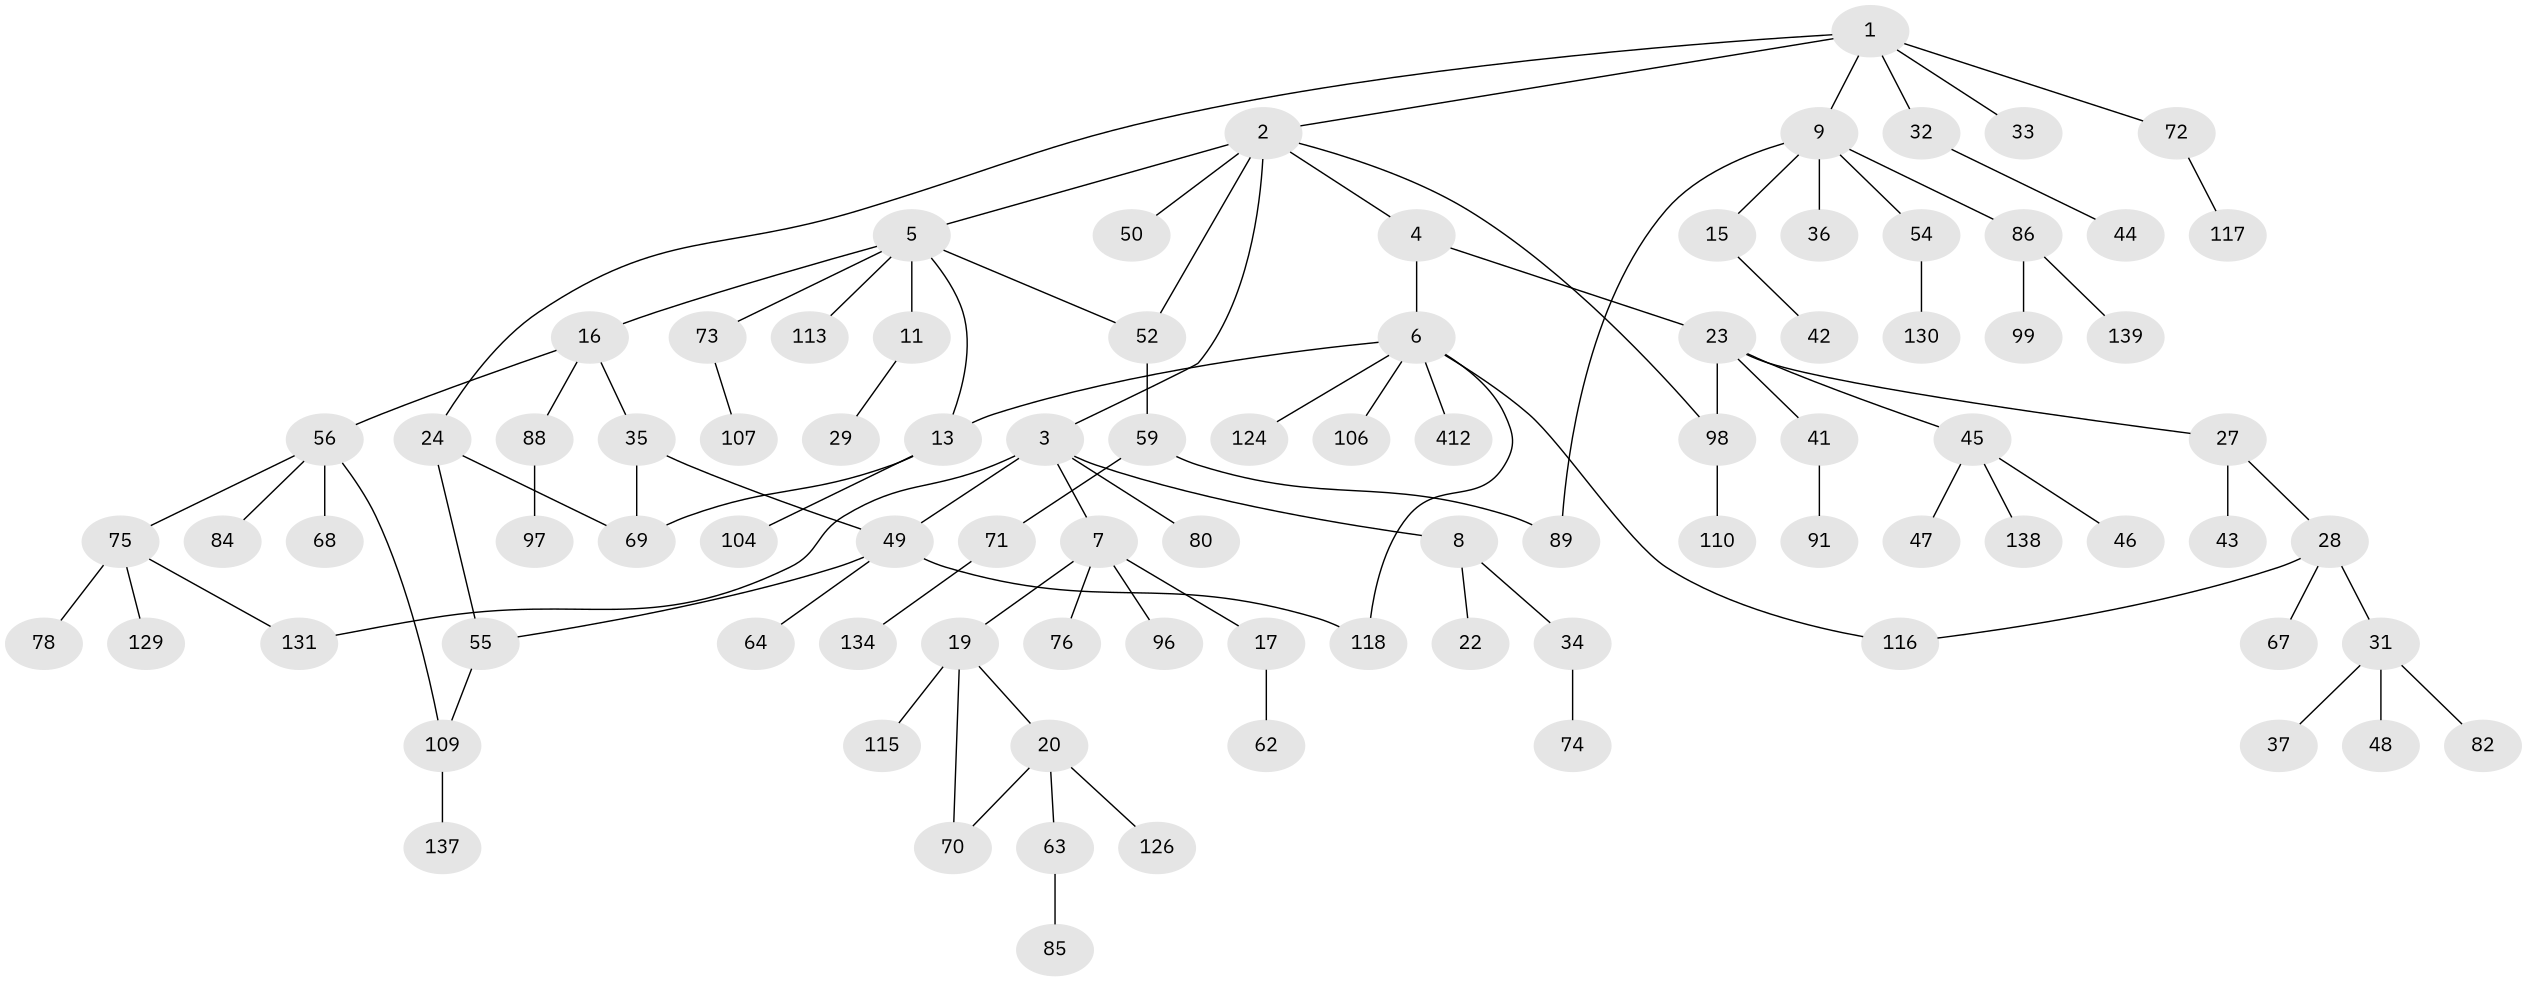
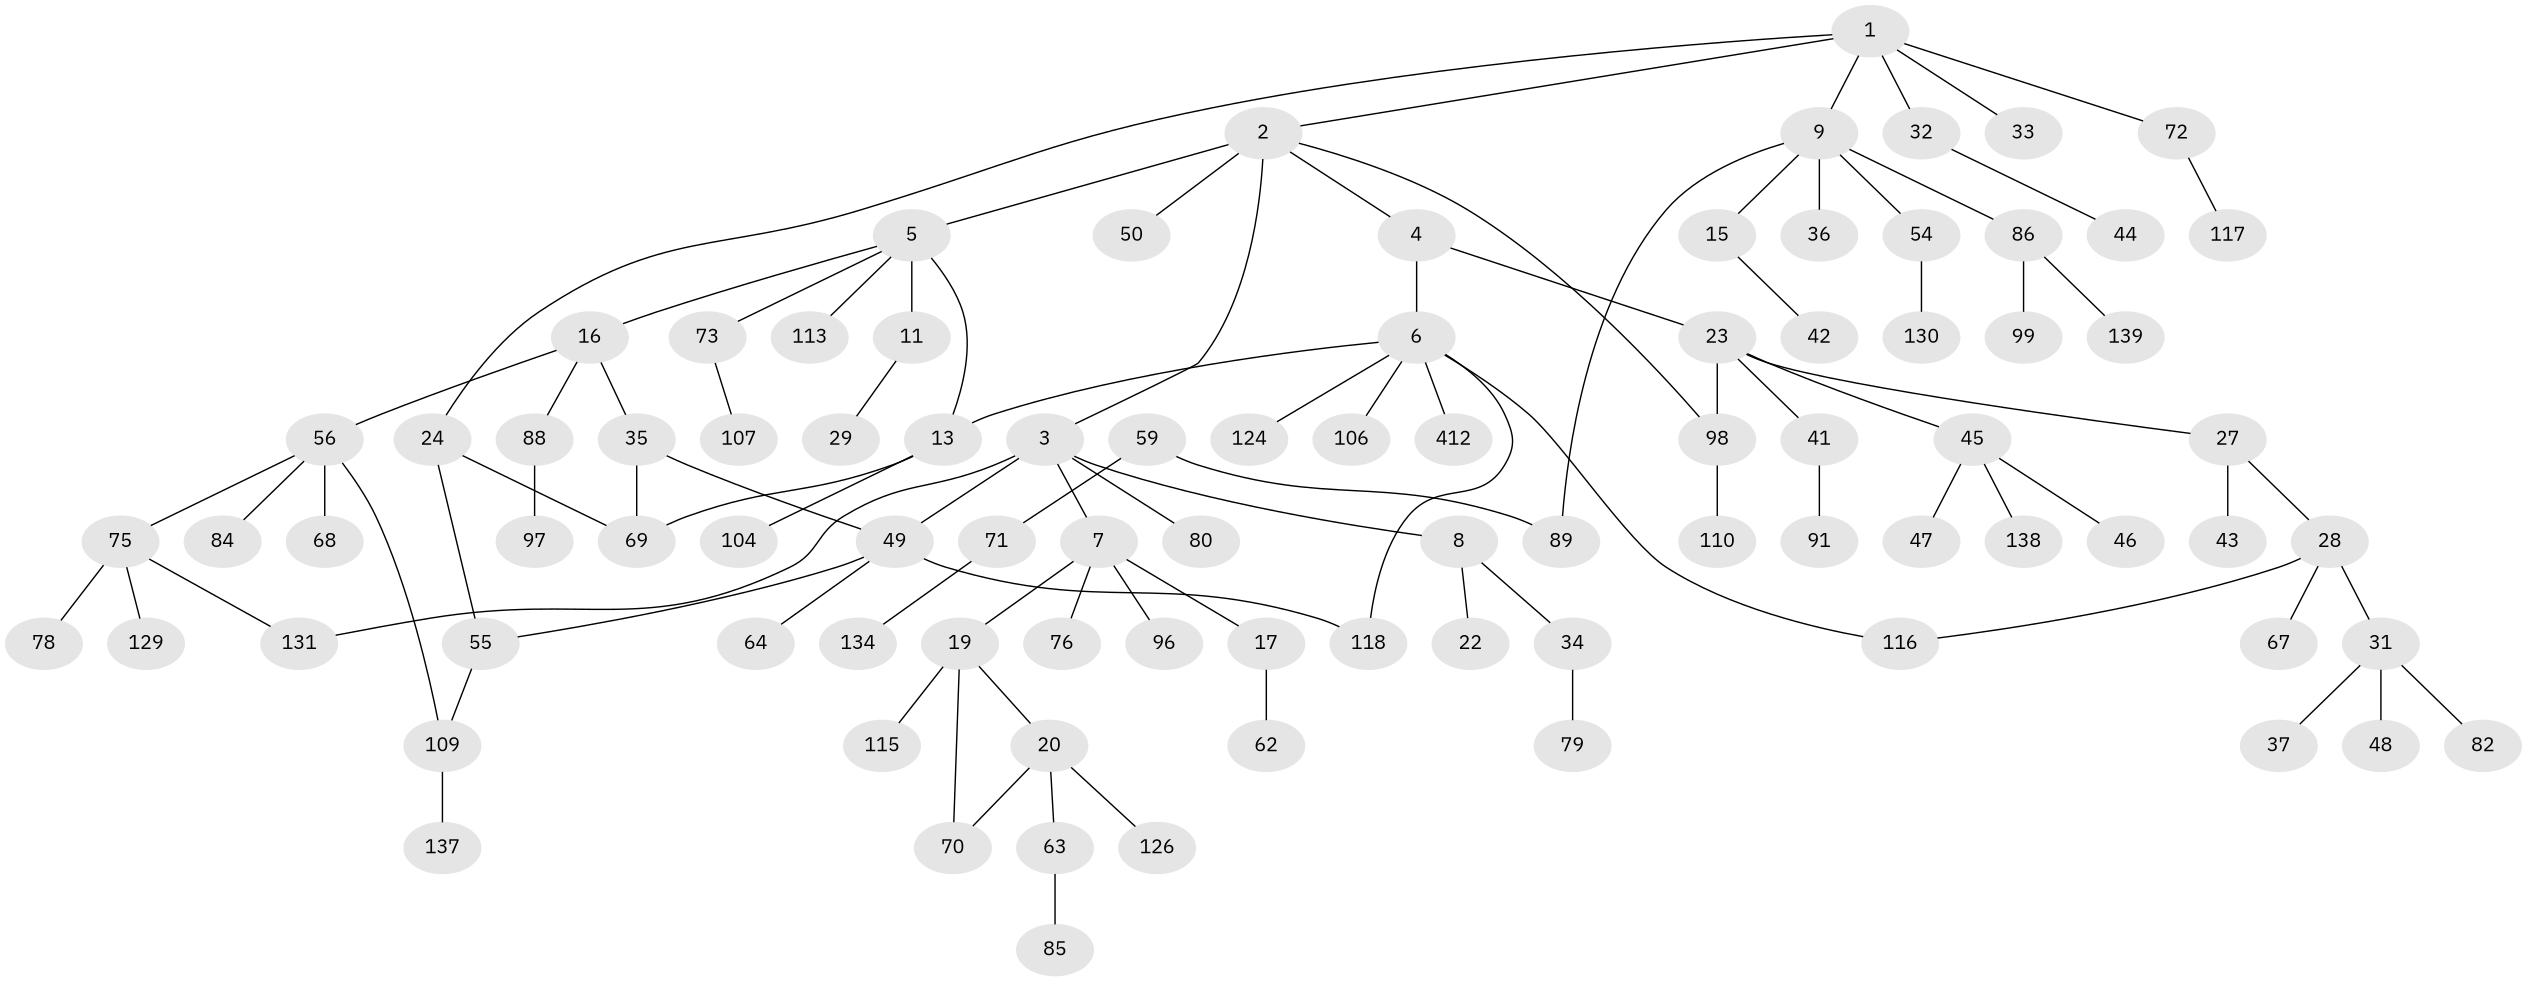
node "52": removed
node "74": label "74" -> "79"
